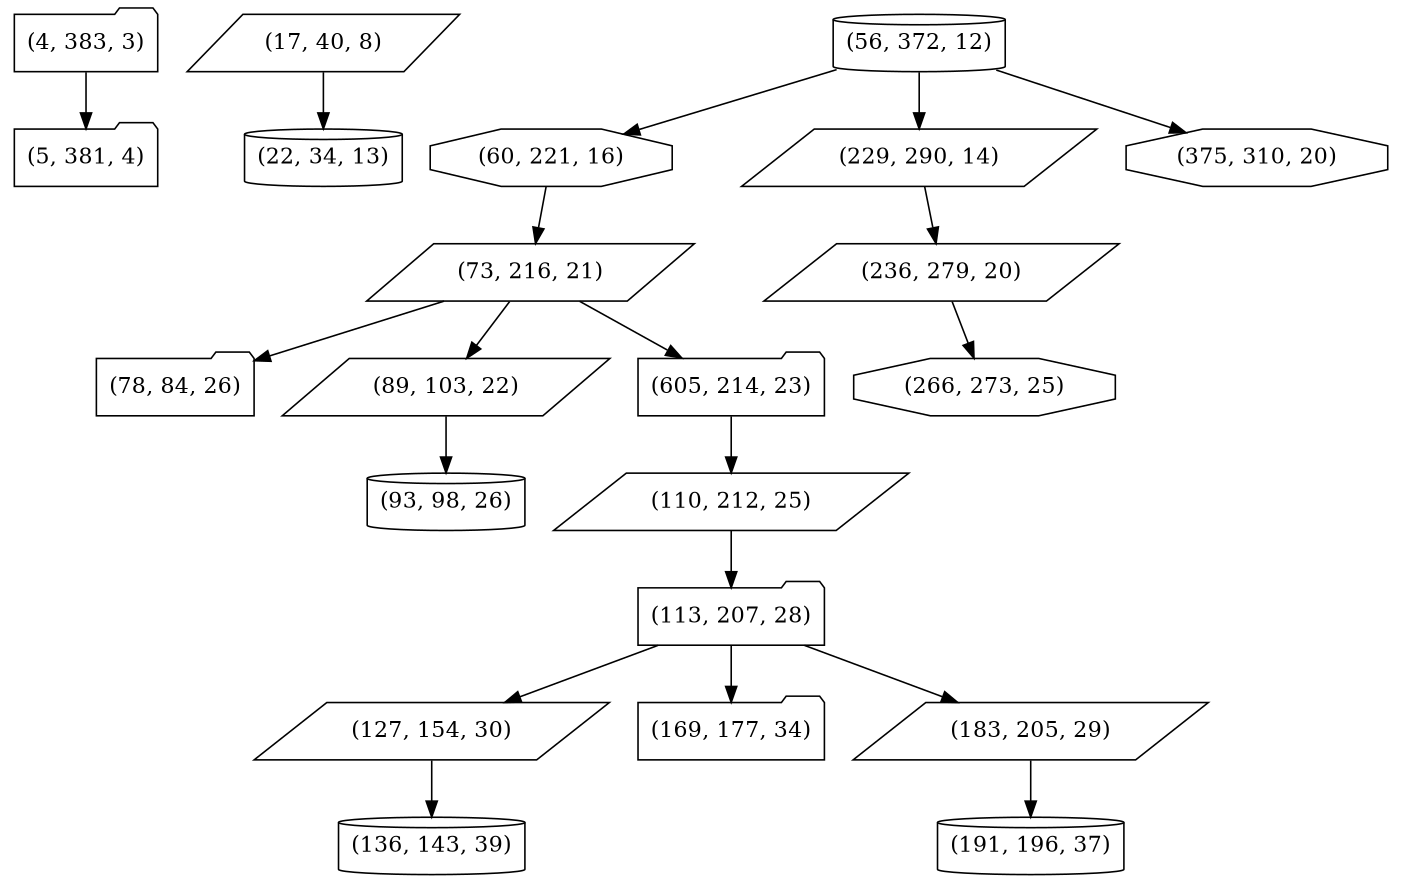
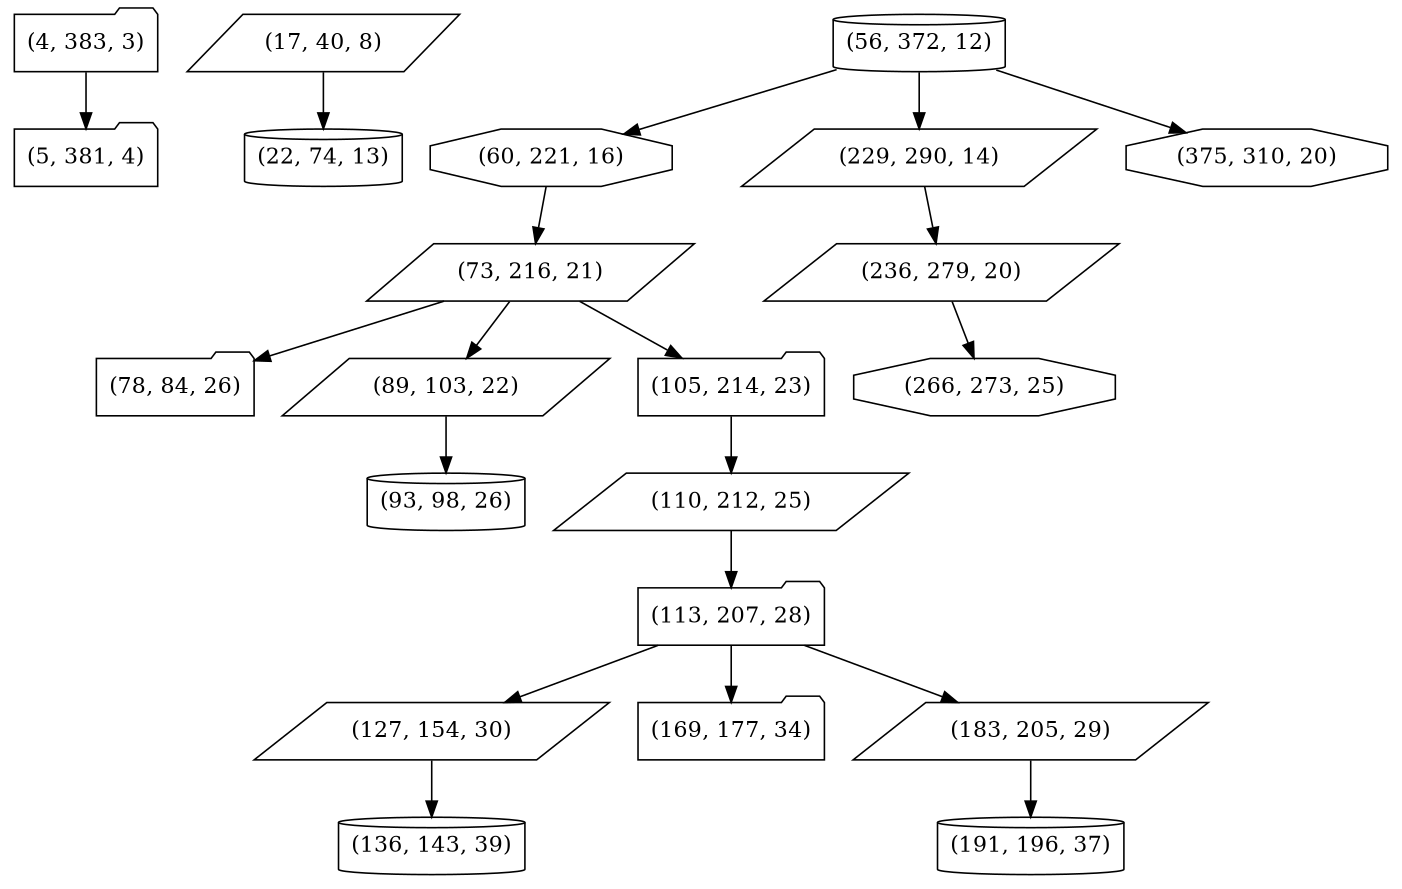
node "(22, 34, 13)": label "(22, 34, 13)" -> "(22, 74, 13)"
node "(605, 214, 23)": label "(605, 214, 23)" -> "(105, 214, 23)"
